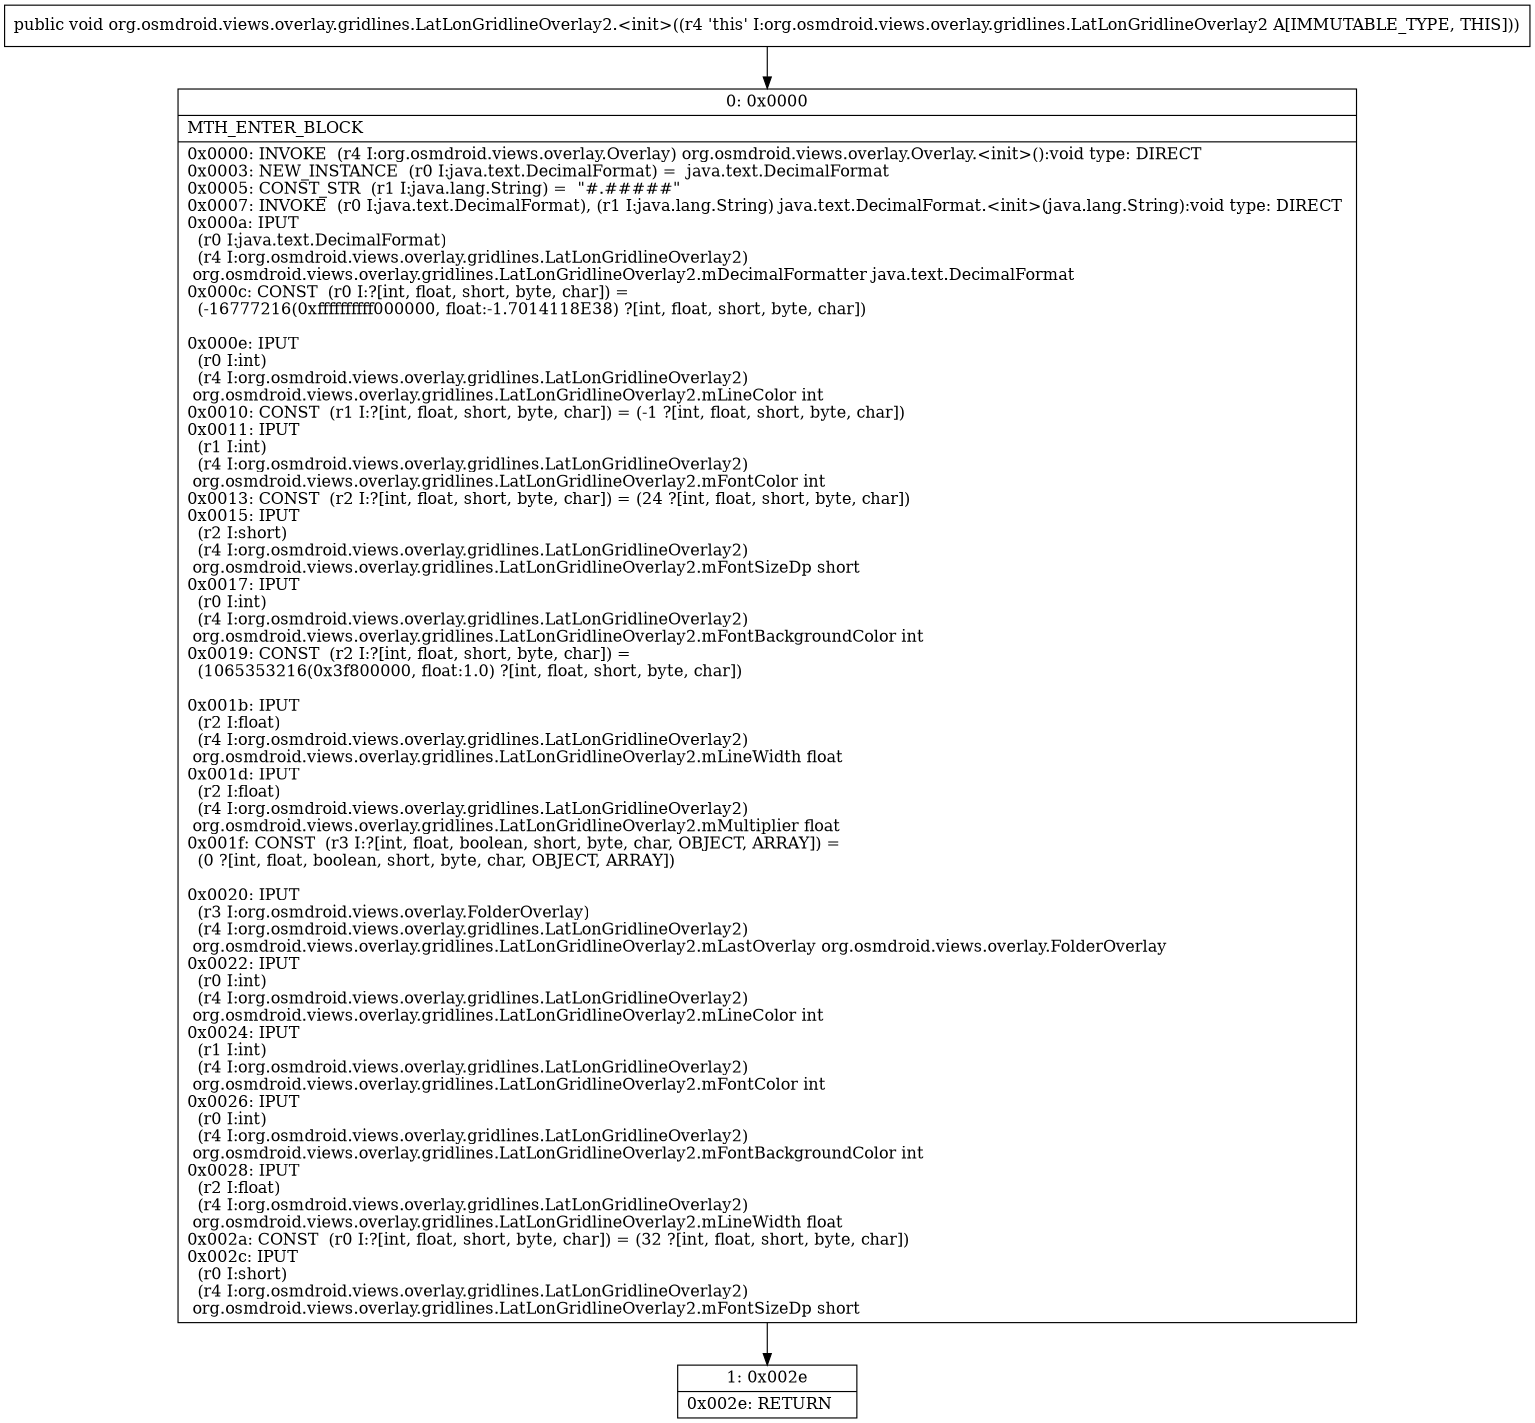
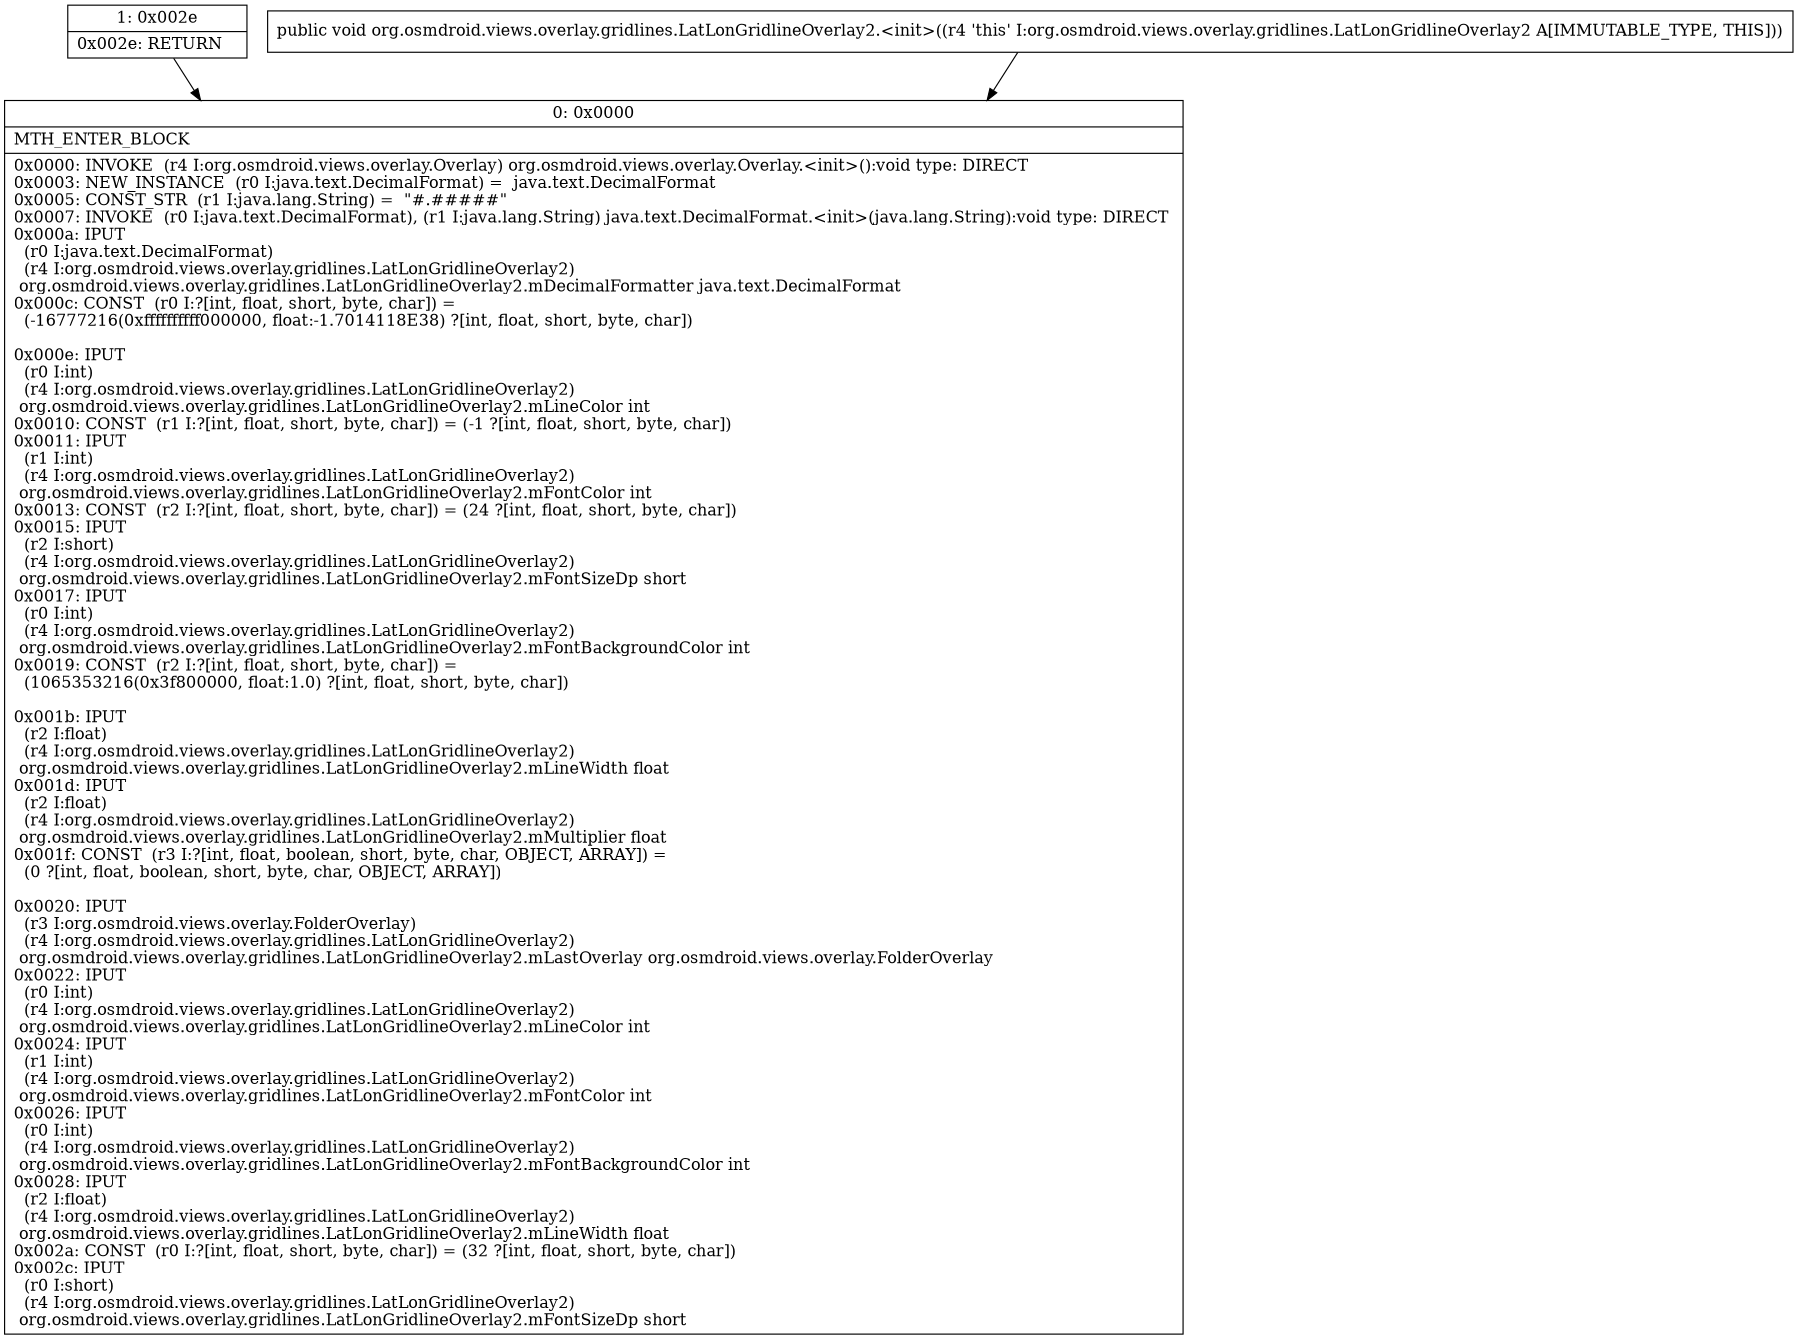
edge "0: 0x0000" -> "1: 0x002e": reversed
